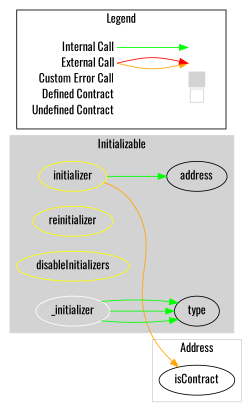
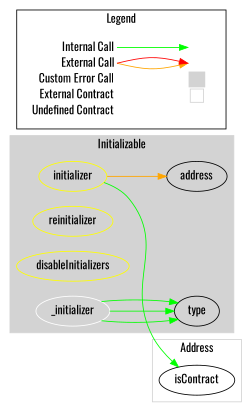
node "Internal Call": text "Defined Contract" -> "External Contract"
edge "initializer" -> "address": color green -> orange
edge "initializer" -> "isContract": color orange -> green
